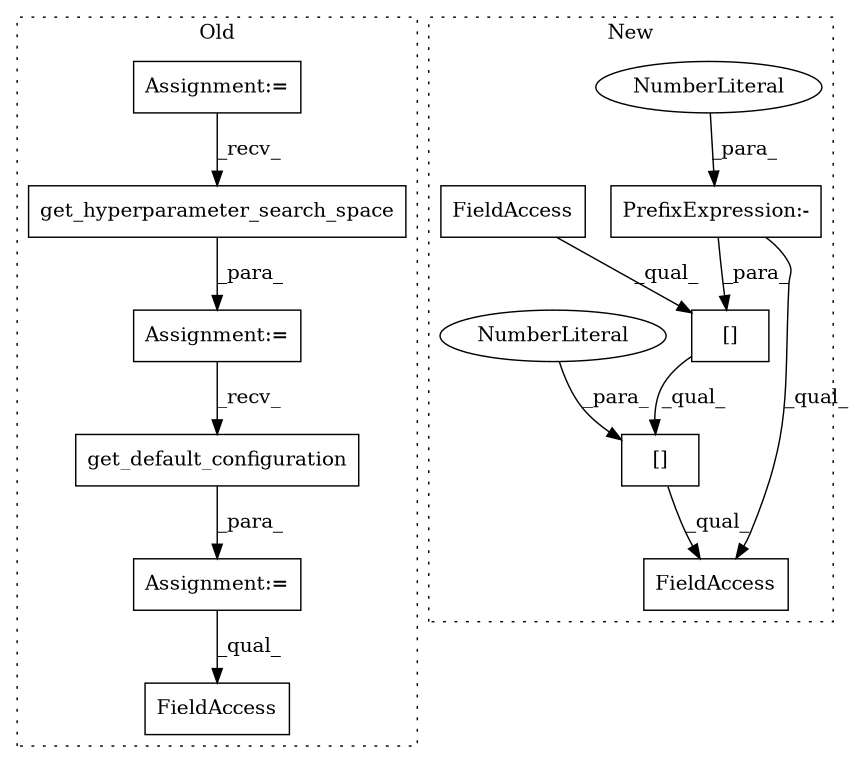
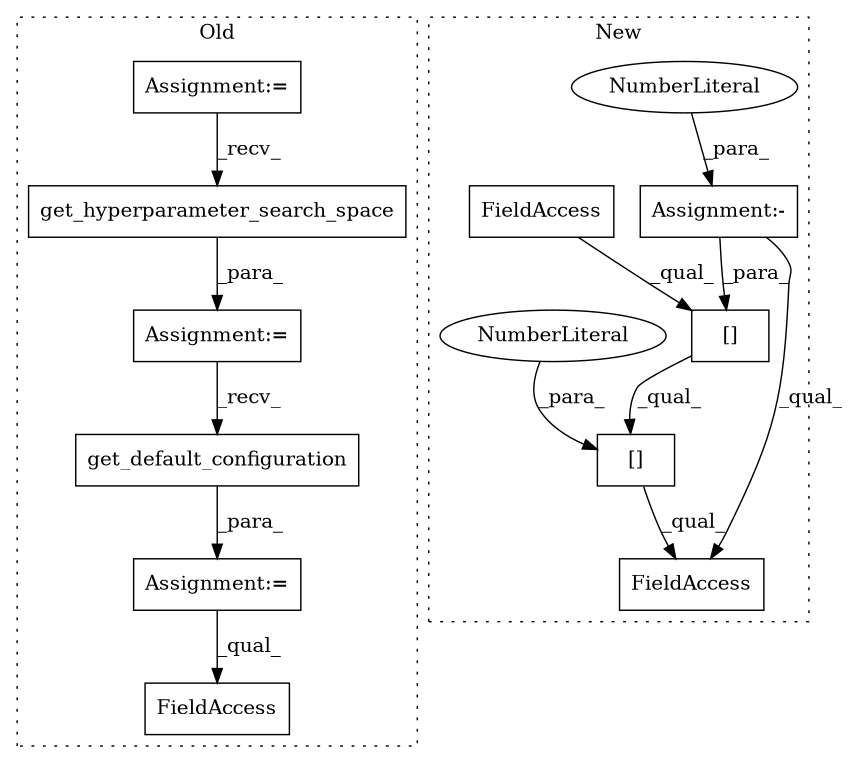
node "PrefixExpression:-": label "PrefixExpression:-" -> "Assignment:-"
